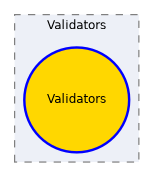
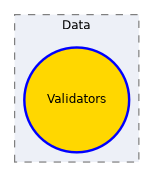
cluster "Validators": label "Validators" -> "Data"
